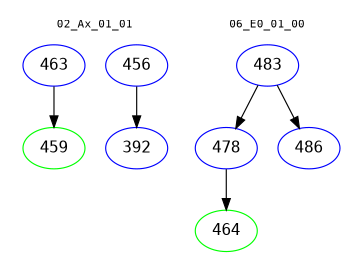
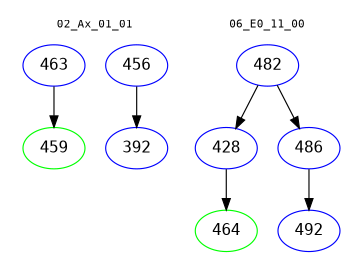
cluster "06_E0_01_00": label "06_E0_01_00" -> "06_E0_11_00"
node "483": label "483" -> "482"
node "478": label "478" -> "428"
node "492": added
